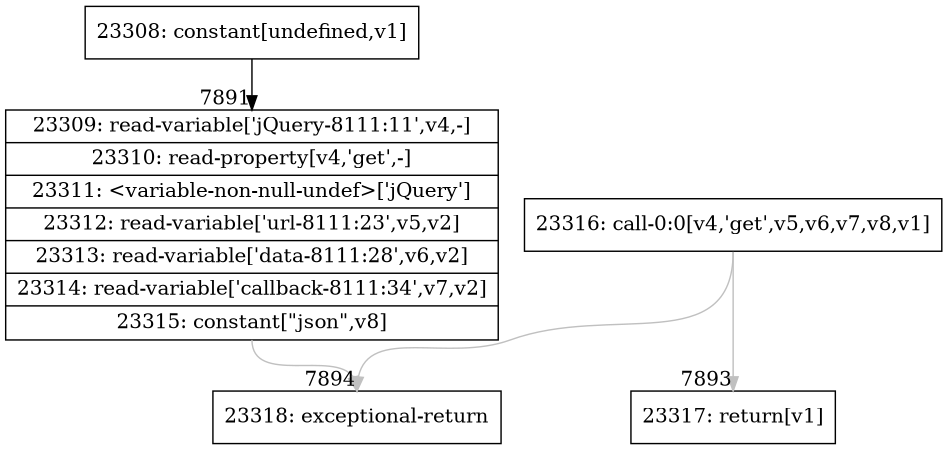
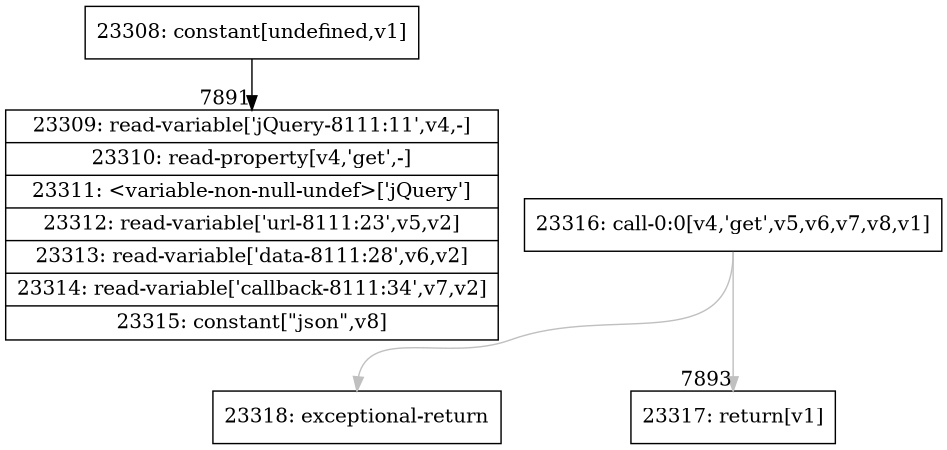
edge "23309: read-variable['jQuery-8111:11',v4,-]" -> "23318: exceptional-return": removed
